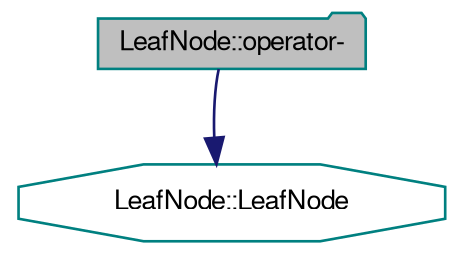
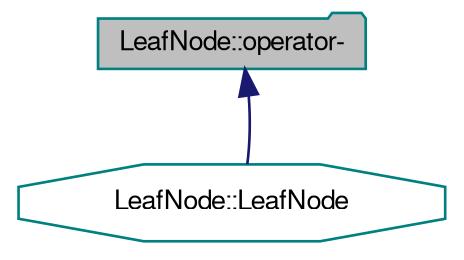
edge "LeafNode::operator-" -> "LeafNode::LeafNode": reversed
